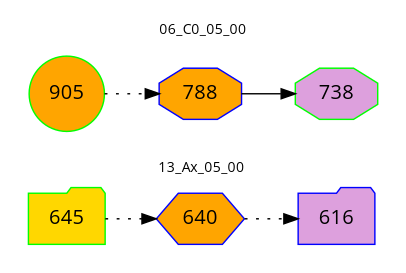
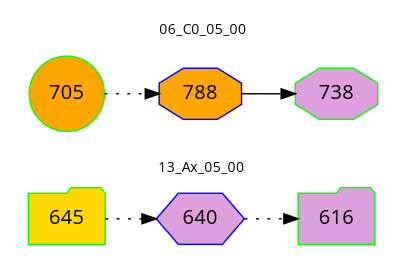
node "905": label "905" -> "705"
node "640": fillcolor orange -> plum
node "616": color blue -> green
